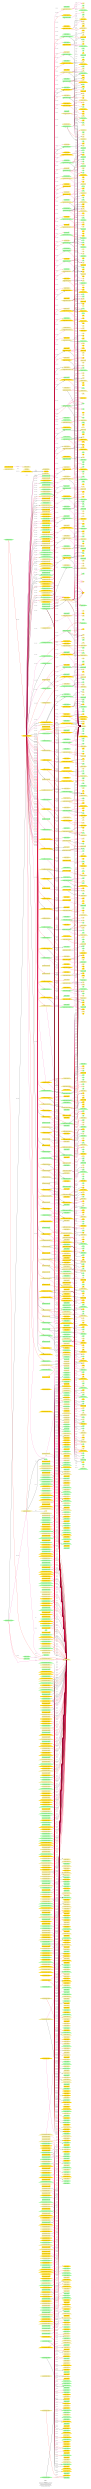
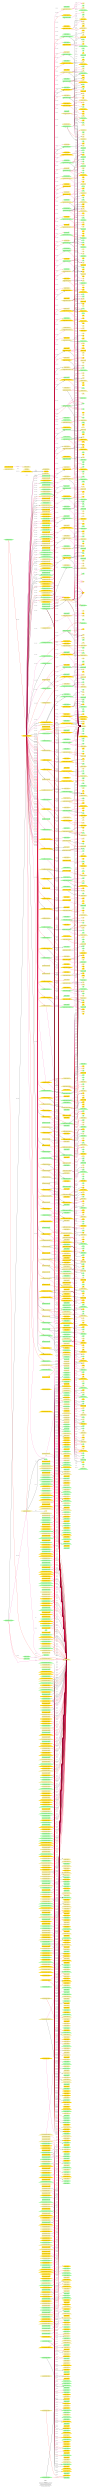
node "1603:45:16:156:0": fillcolor gold -> palegreen
node "(1603:45:16:591:3)": fillcolor gold -> palegreen
